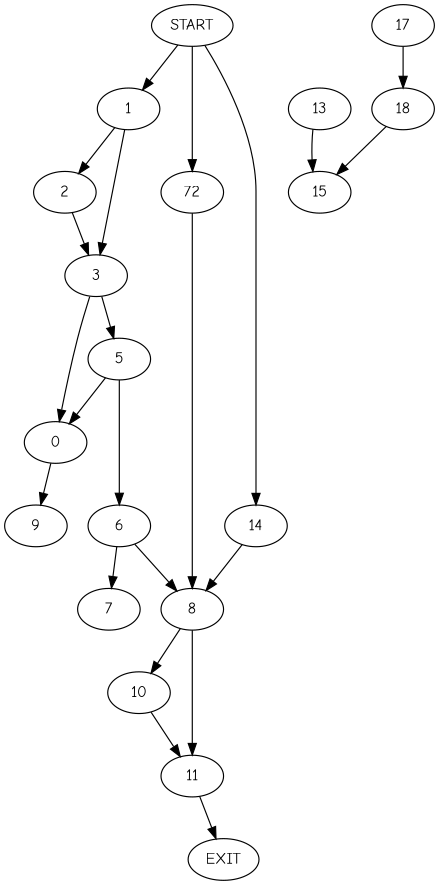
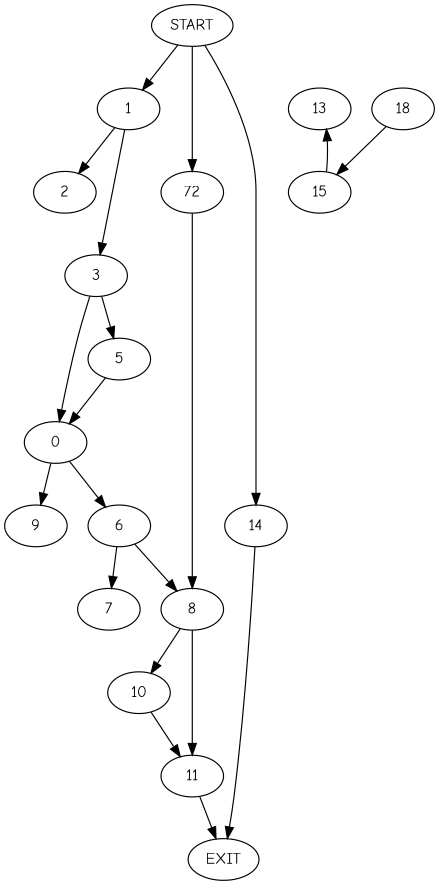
node "17": removed
edge "13" -> "15": reversed
edge "2" -> "3": removed
edge "5" -> "6": now "0" -> "6"
edge "14" -> "8": now "14" -> "EXIT"
